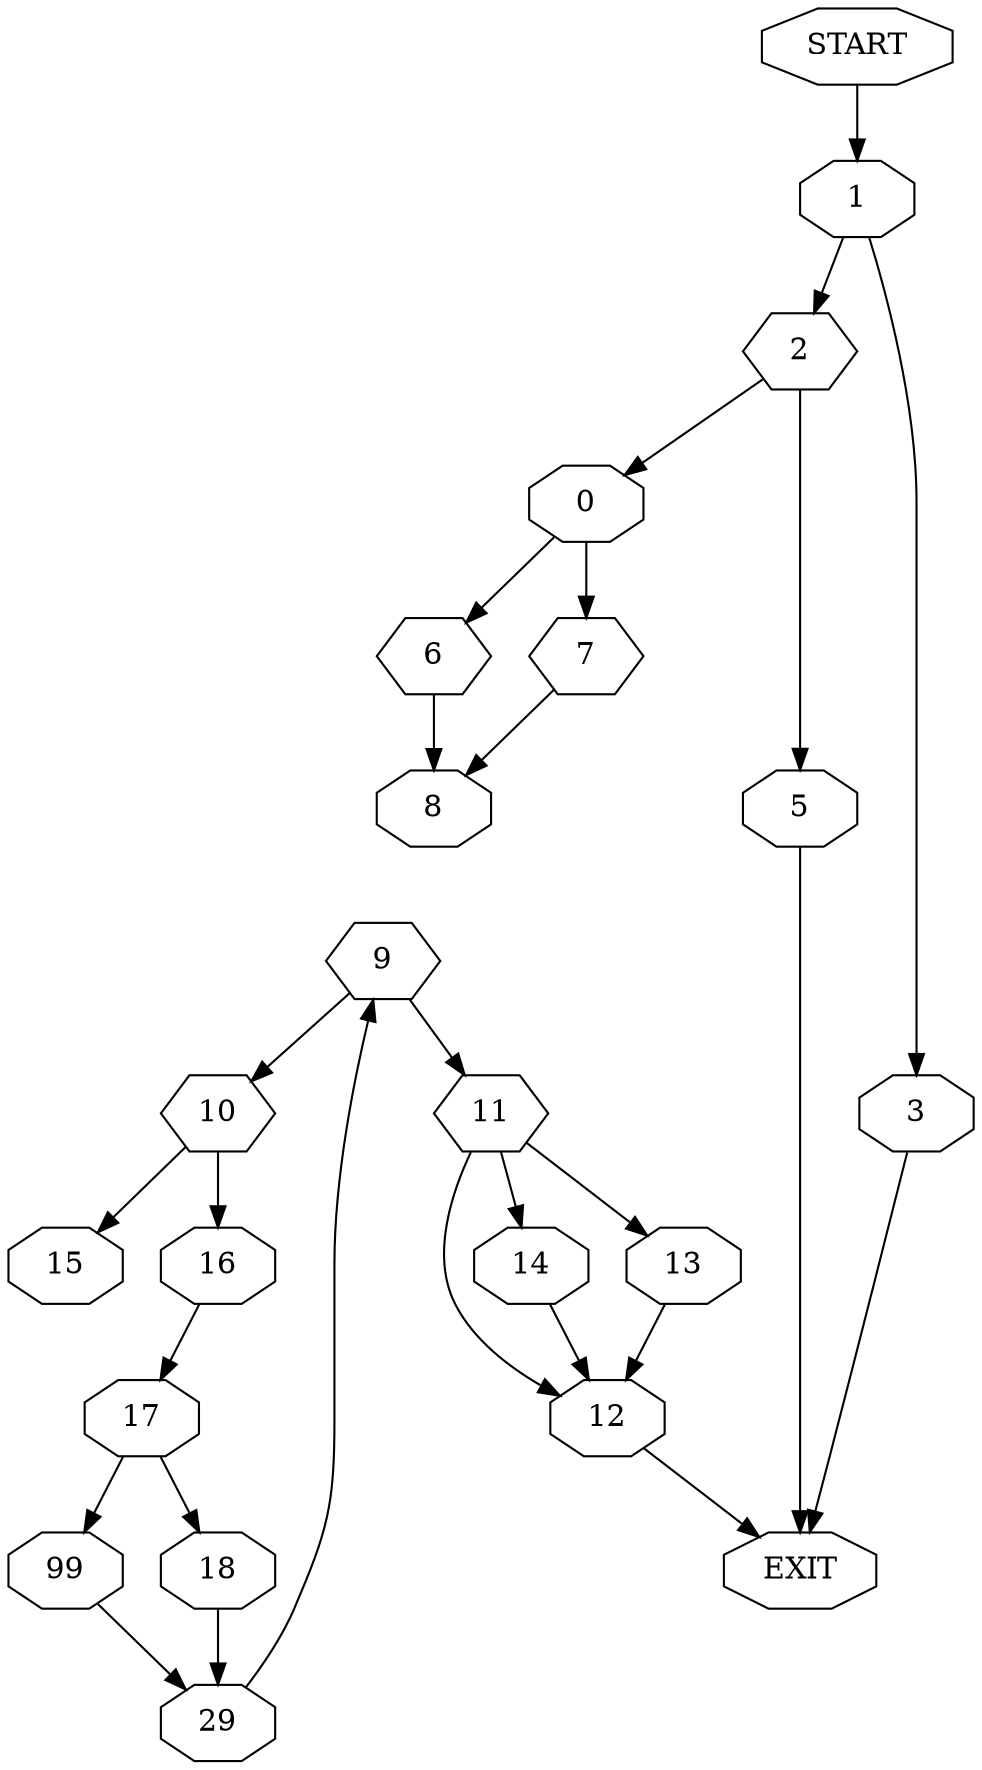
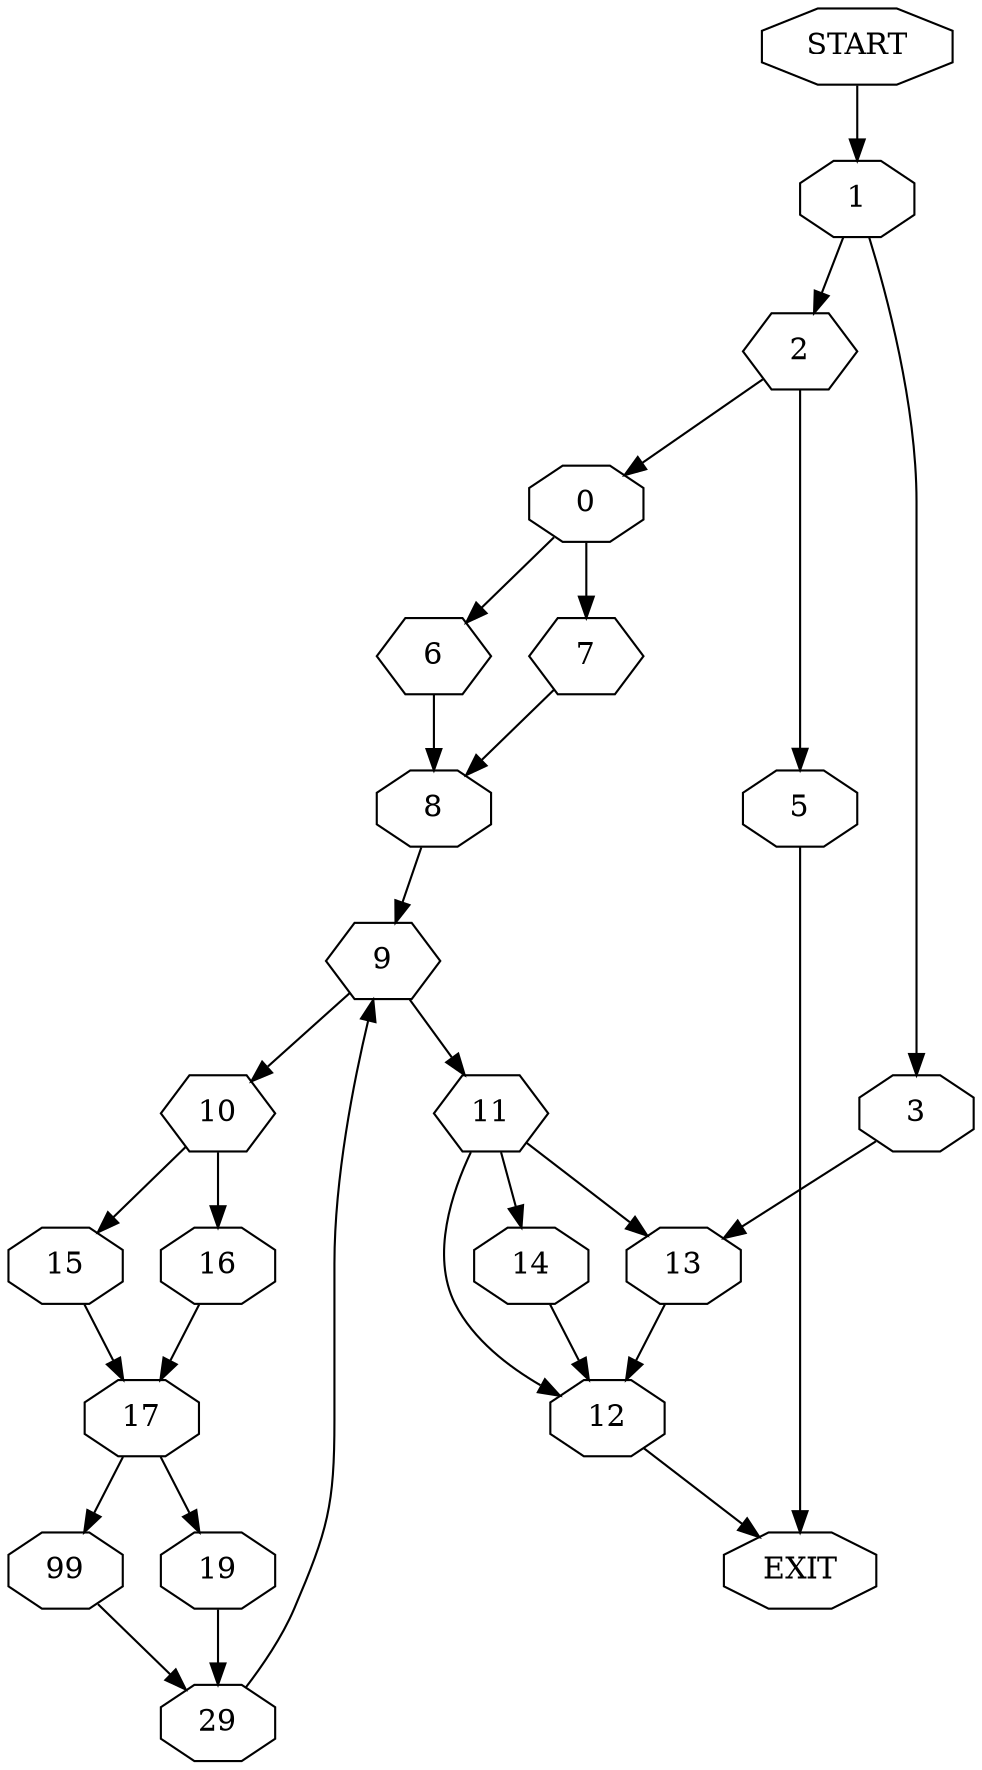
edge "8" -> "9": added
edge "15" -> "17": added
edge "3" -> "EXIT": now "3" -> "13"
node "18": label "18" -> "19"
